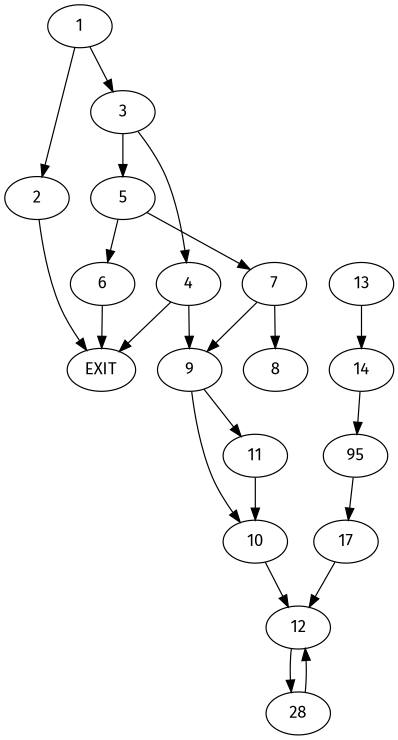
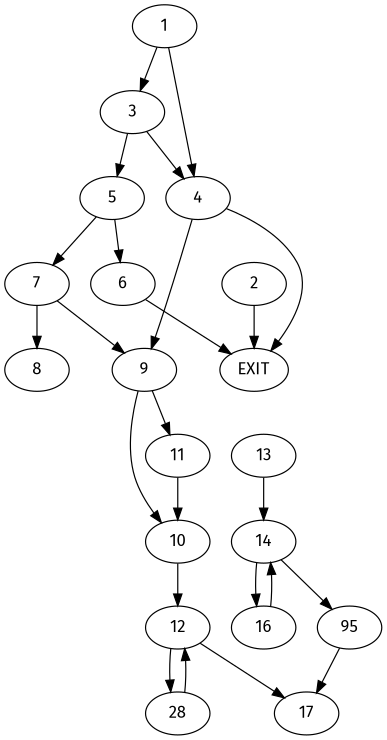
edge "1" -> "2": now "1" -> "4"
edge "17" -> "12": reversed
node "16": added
